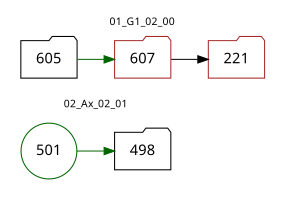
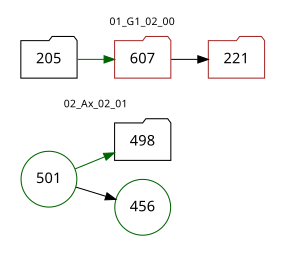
node "605": label "605" -> "205"
node "456": added
